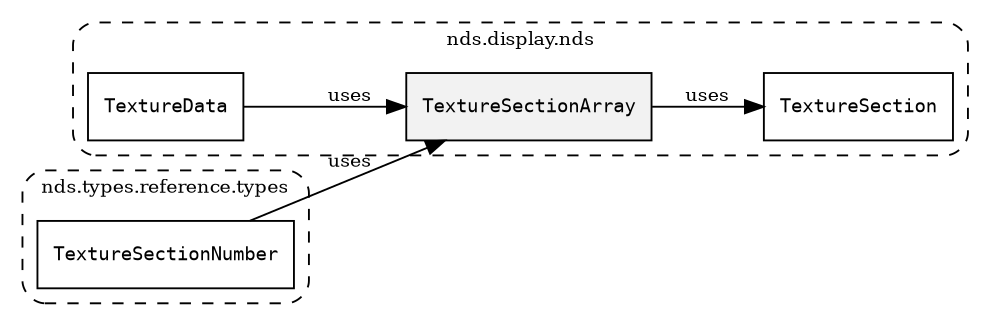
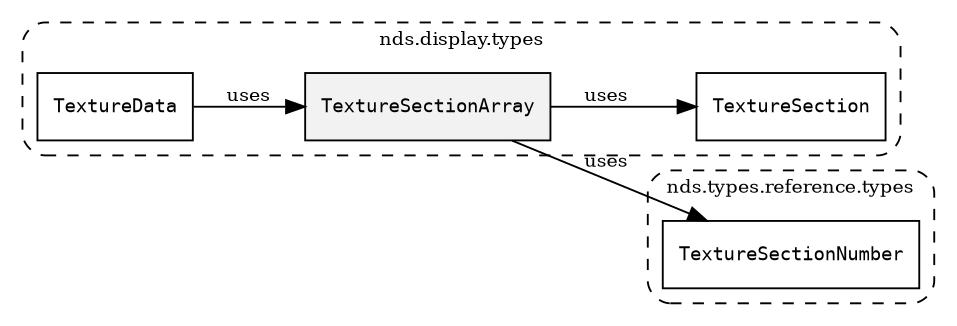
cluster "nds.display.nds": label "nds.display.nds" -> "nds.display.types"
edge "TextureSectionNumber" -> "TextureSectionArray": reversed
